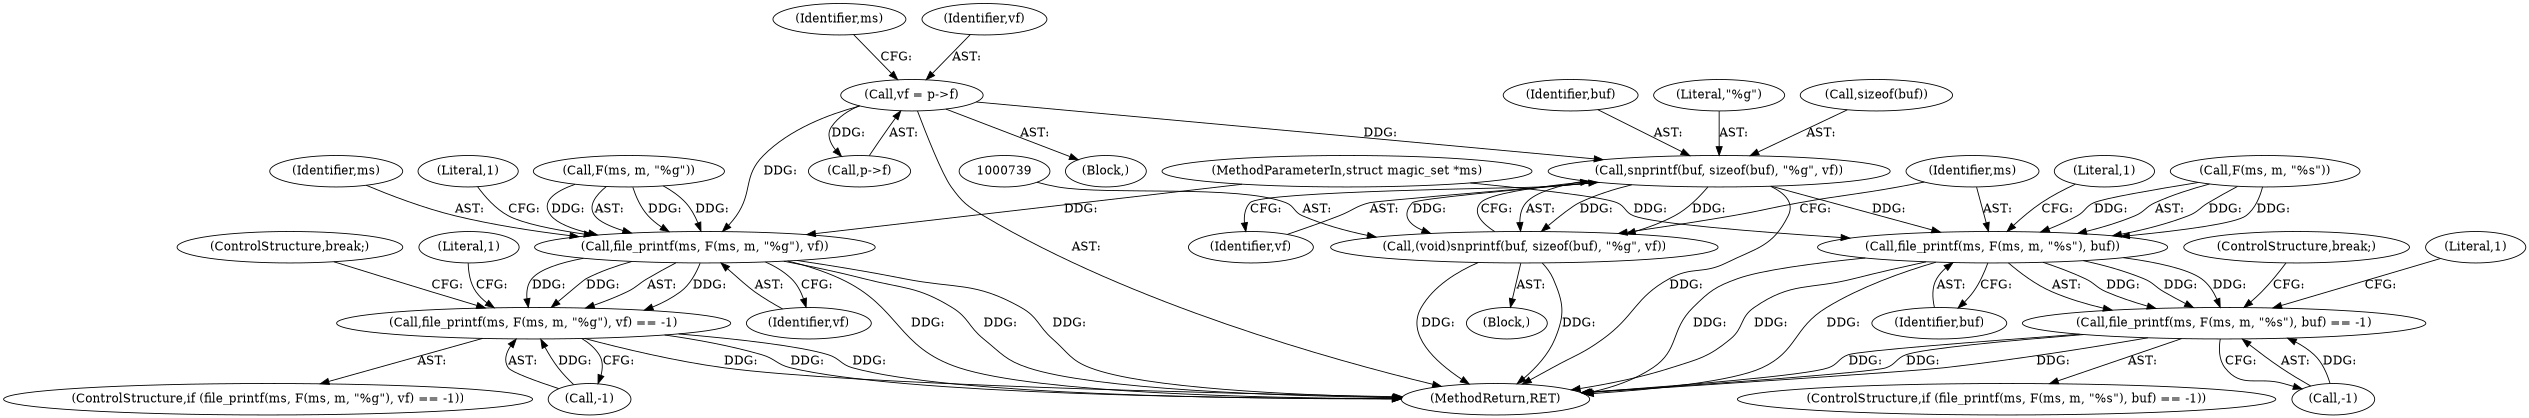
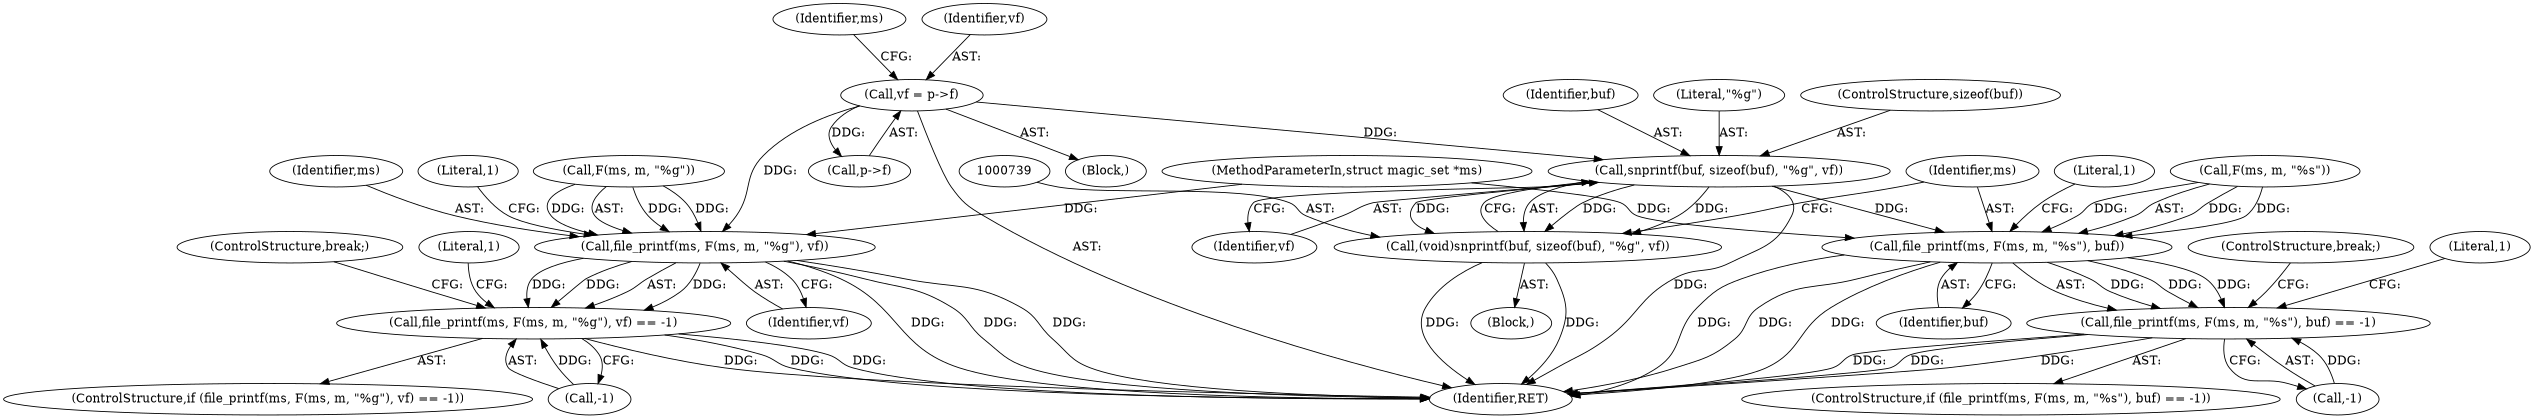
node "(Call,sizeof(buf))": label "(Call,sizeof(buf))" -> "(ControlStructure,sizeof(buf))"
node "(MethodReturn,RET)": label "(MethodReturn,RET)" -> "(Identifier,RET)"
